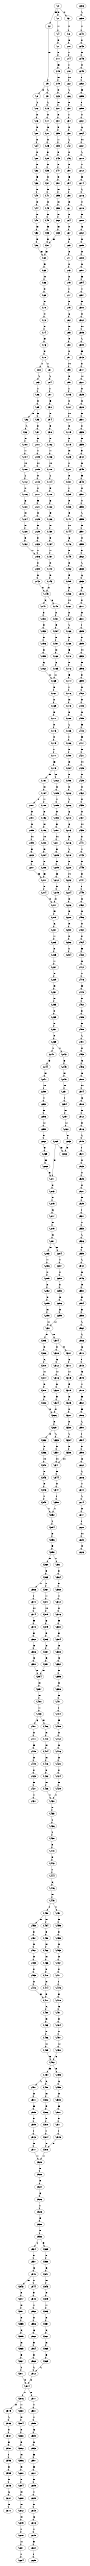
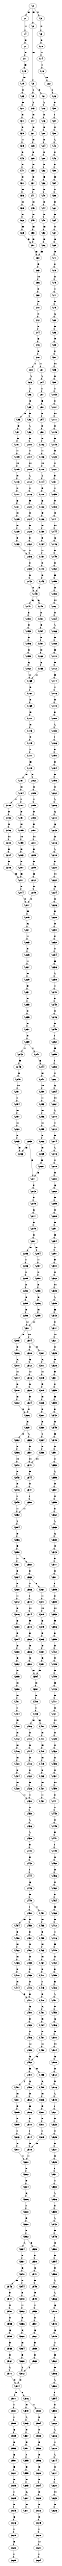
edge "S234" -> "S236": added, label "E"
